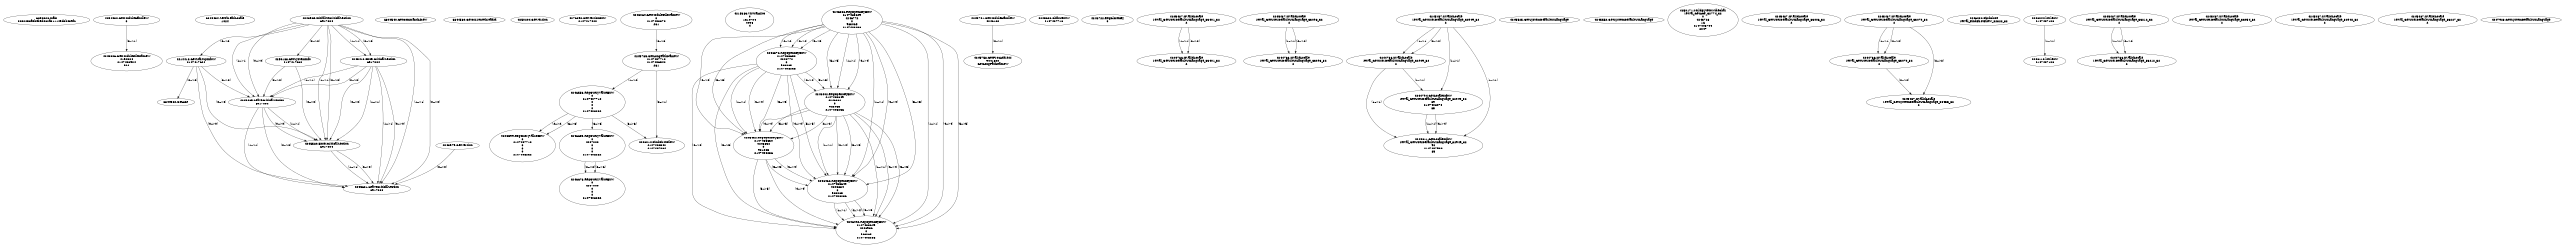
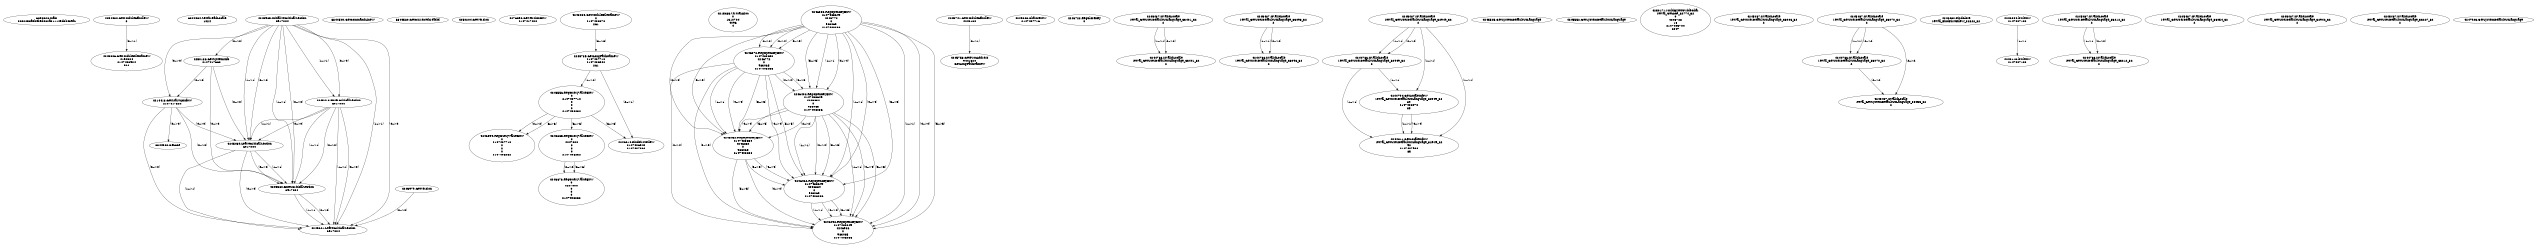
edge "4250188.GetSystemInfo 2147417660" -> "4214413.GetStartupInfoW 2147417624": added, label "(0-->0)"
node "4246432.RegOpenKeyExW 2147483650 4246832 0 981065 2147408236": label "4246432.RegOpenKeyExW 2147483650 4246832 0 981065 2147408236" -> "4246432.RegOpenKeyExW 2147483650 4246832 0 983065 2147408236"
